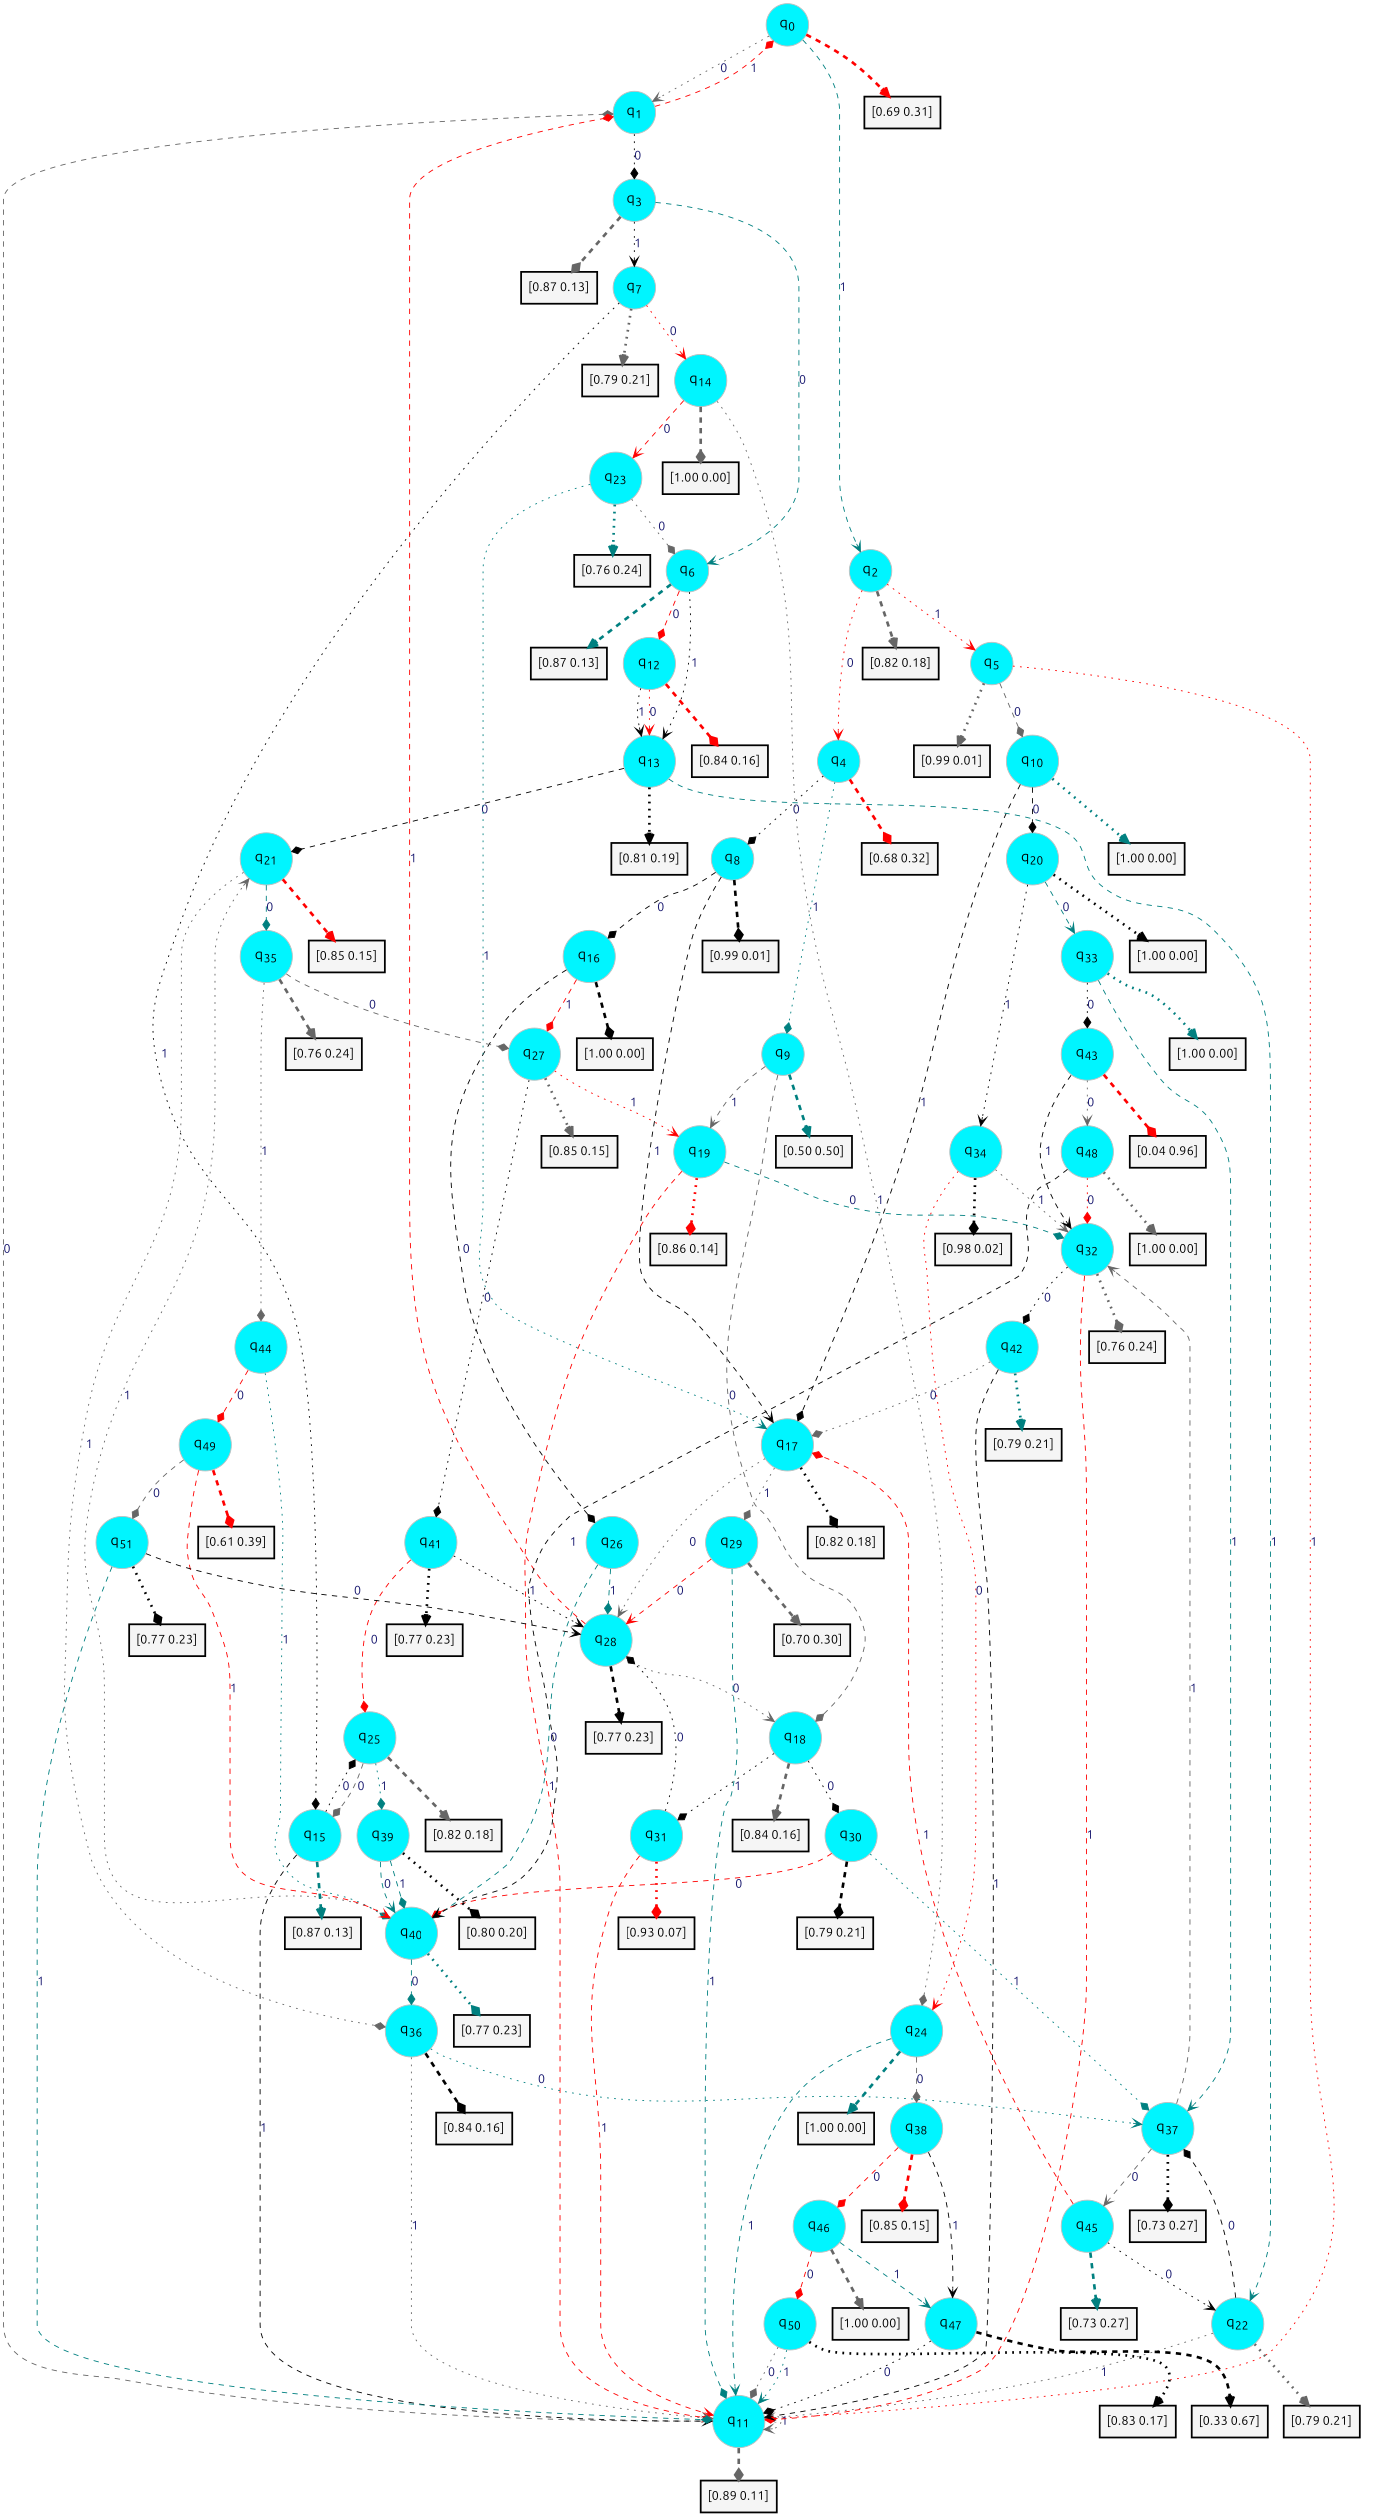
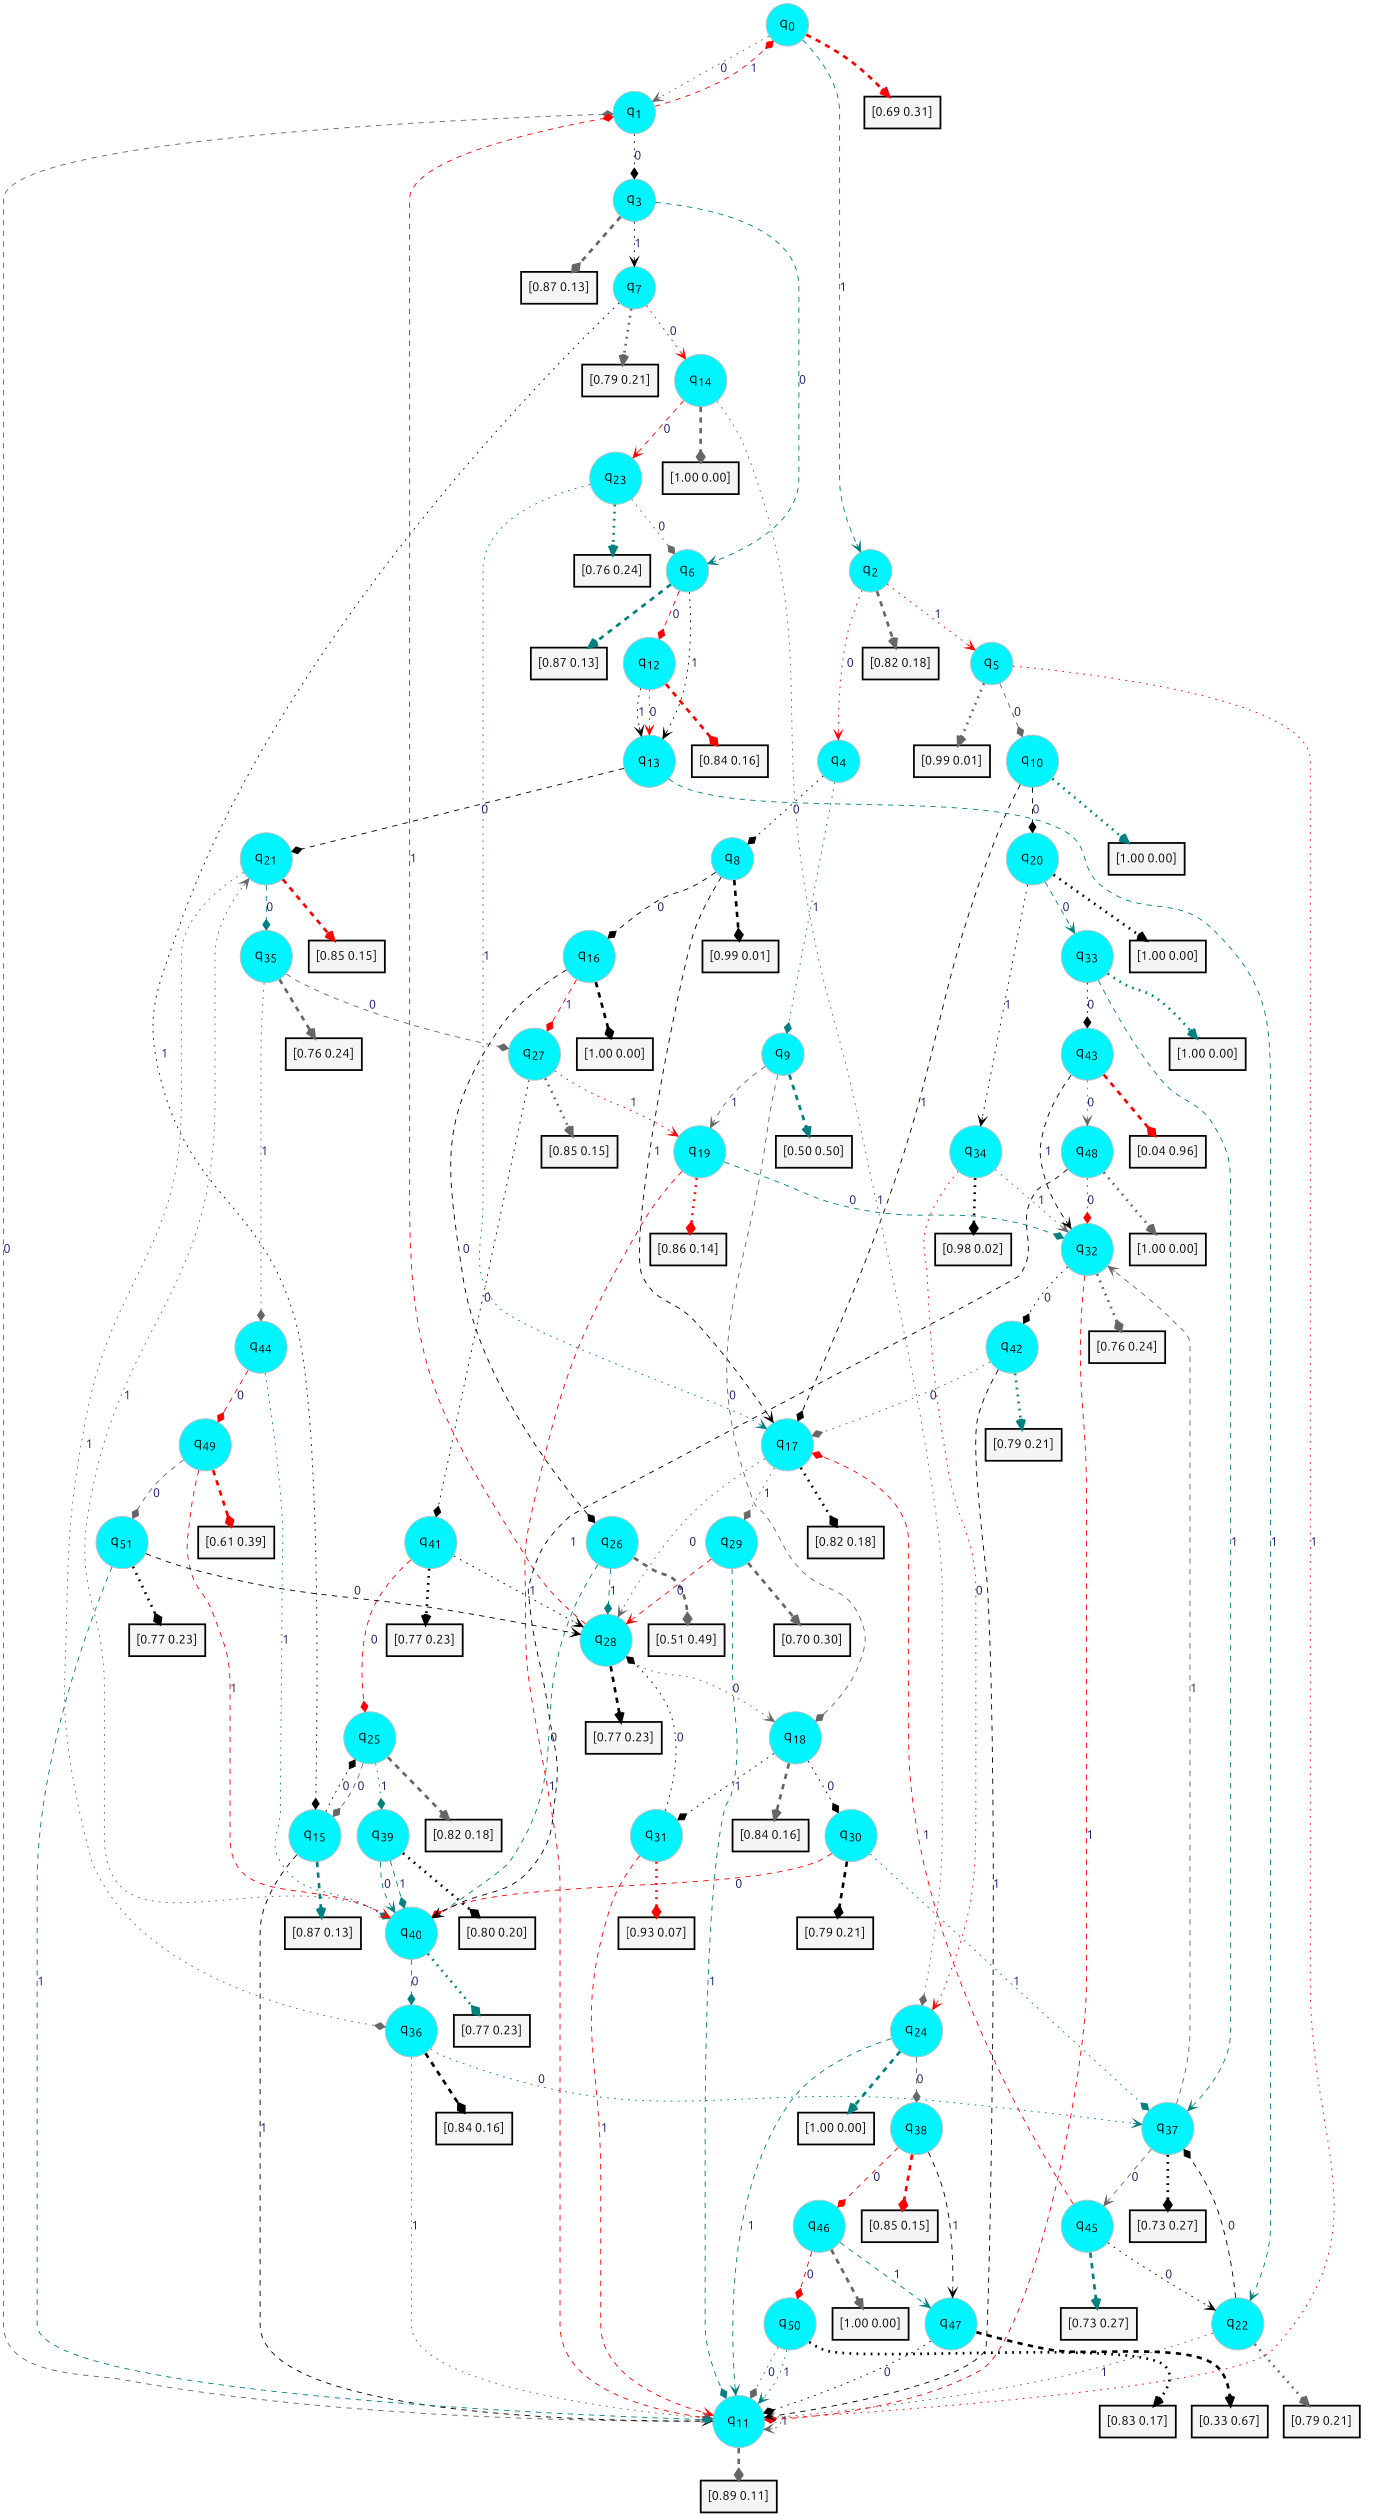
node "[0.81 0.19]": removed
node "[0.68 0.32]": removed
node "[0.51 0.49]": added
